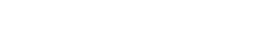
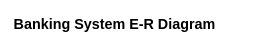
node "Banking System E-R Diagram": added
